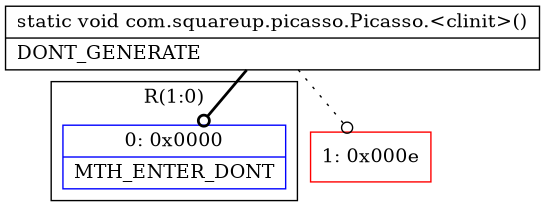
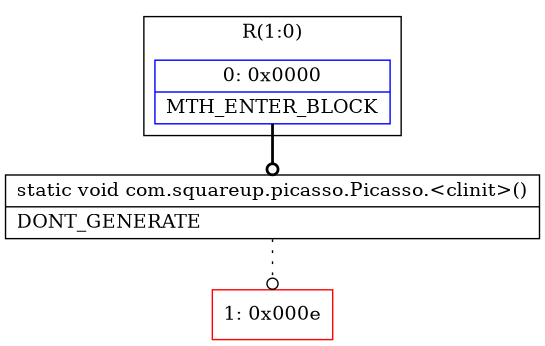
edge "static void com.squareup.picasso.Picasso.<clinit>()" -> "0: 0x0000": reversed
node "0: 0x0000": text "MTH_ENTER_DONT" -> "MTH_ENTER_BLOCK"
